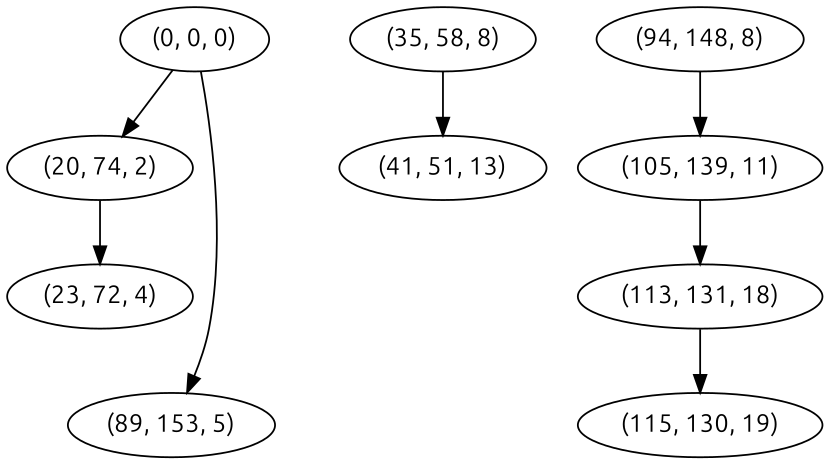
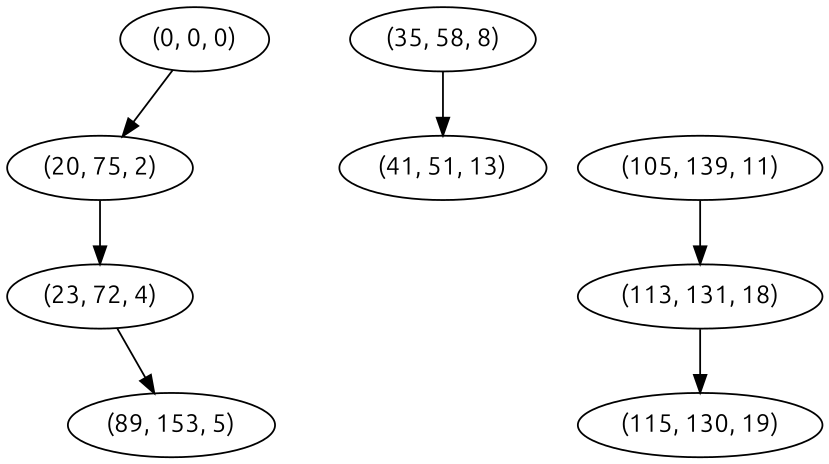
node "(94, 148, 8)": removed
node "(20, 74, 2)": label "(20, 74, 2)" -> "(20, 75, 2)"
edge "(0, 0, 0)" -> "(89, 153, 5)": now "(23, 72, 4)" -> "(89, 153, 5)"
